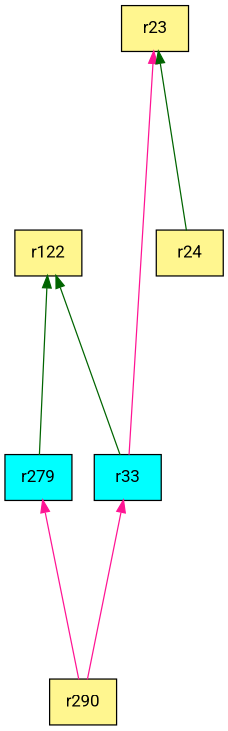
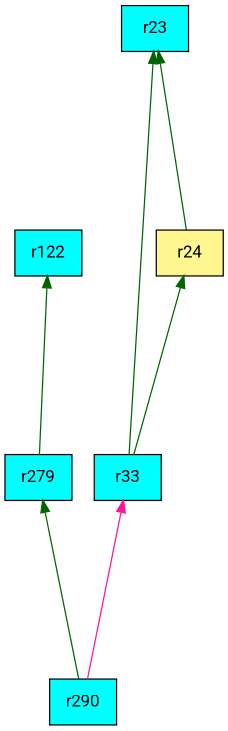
node "r23": fillcolor khaki1 -> cyan
node "r122": fillcolor khaki1 -> cyan
edge "r33" -> "r23": color deeppink -> darkgreen
edge "r33" -> "r122": now "r33" -> "r24"
edge "r290" -> "r279": color deeppink -> darkgreen
node "r290": fillcolor khaki1 -> cyan
